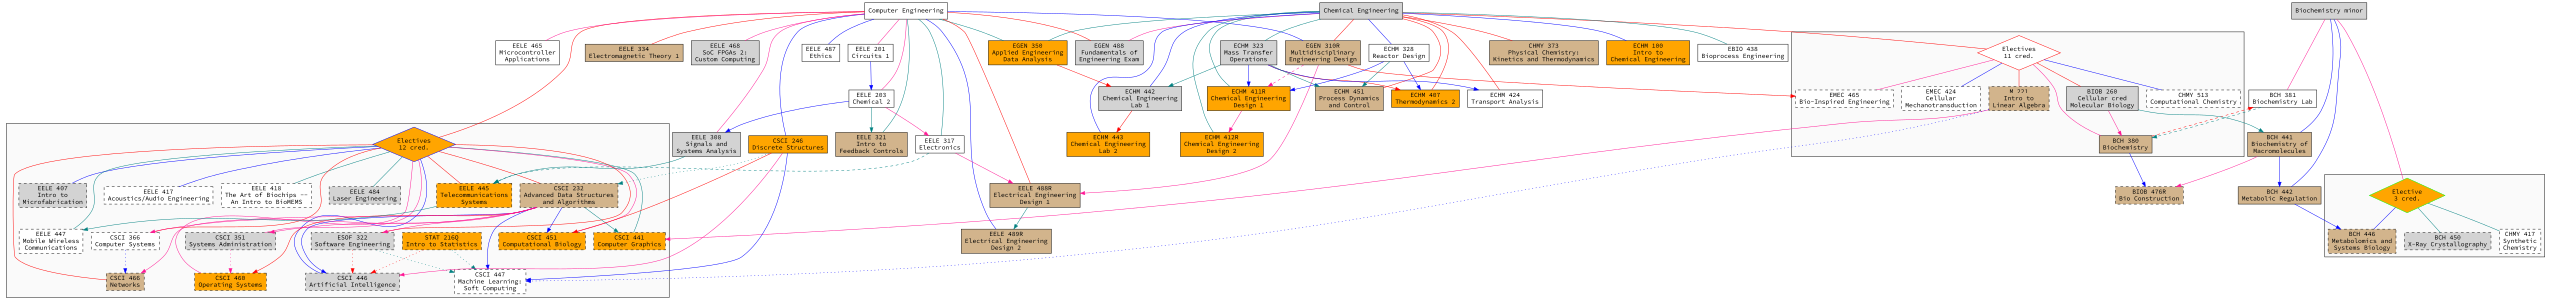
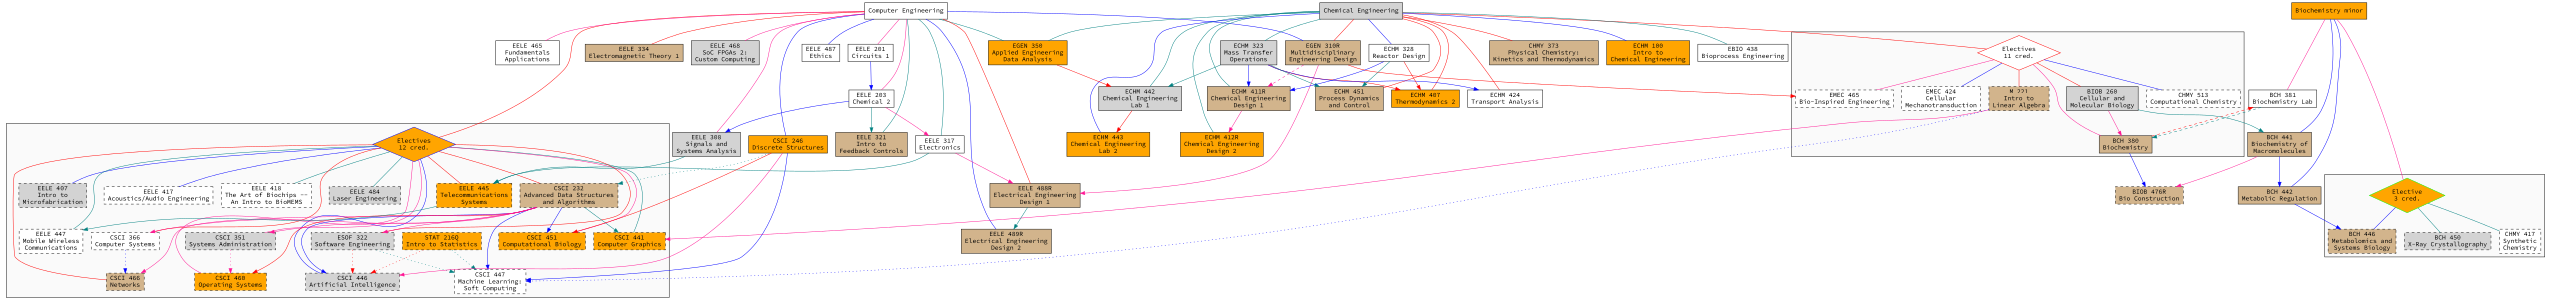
node "Biochemistry minor": fillcolor lightgrey -> orange
edge "Chemical Engineering" -- "ECHM 442 Chemical Engineering Lab 1": color blue -> teal
node "EELE 465 Microcontroller Applications": label "EELE 465 Microcontroller Applications" -> "EELE 465 Fundamentals Applications"
node "EGEN 488 Fundamentals of Engineering Exam": removed
edge "ECHM 328 Reactor Design" -> "ECHM 407 Thermodynamics 2": color blue -> red
node "ECHM 411R Chemical Engineering Design 1": fillcolor orange -> tan
node "BIOB 260 Cellular cred Molecular Biology": label "BIOB 260 Cellular cred Molecular Biology" -> "BIOB 260 Cellular and Molecular Biology"
edge "EELE 317 Electronics" -> "EELE 445 Telecommunications Systems": style dashed -> solid
